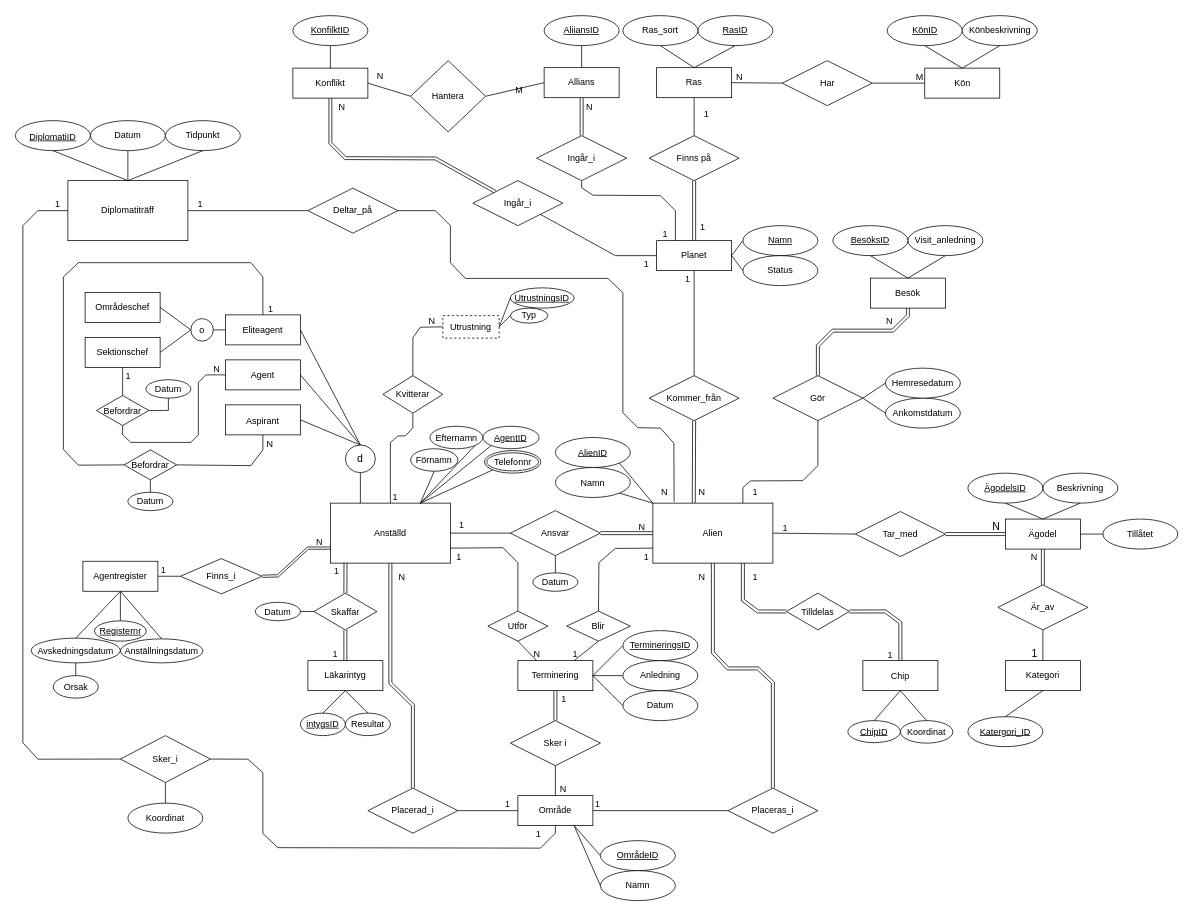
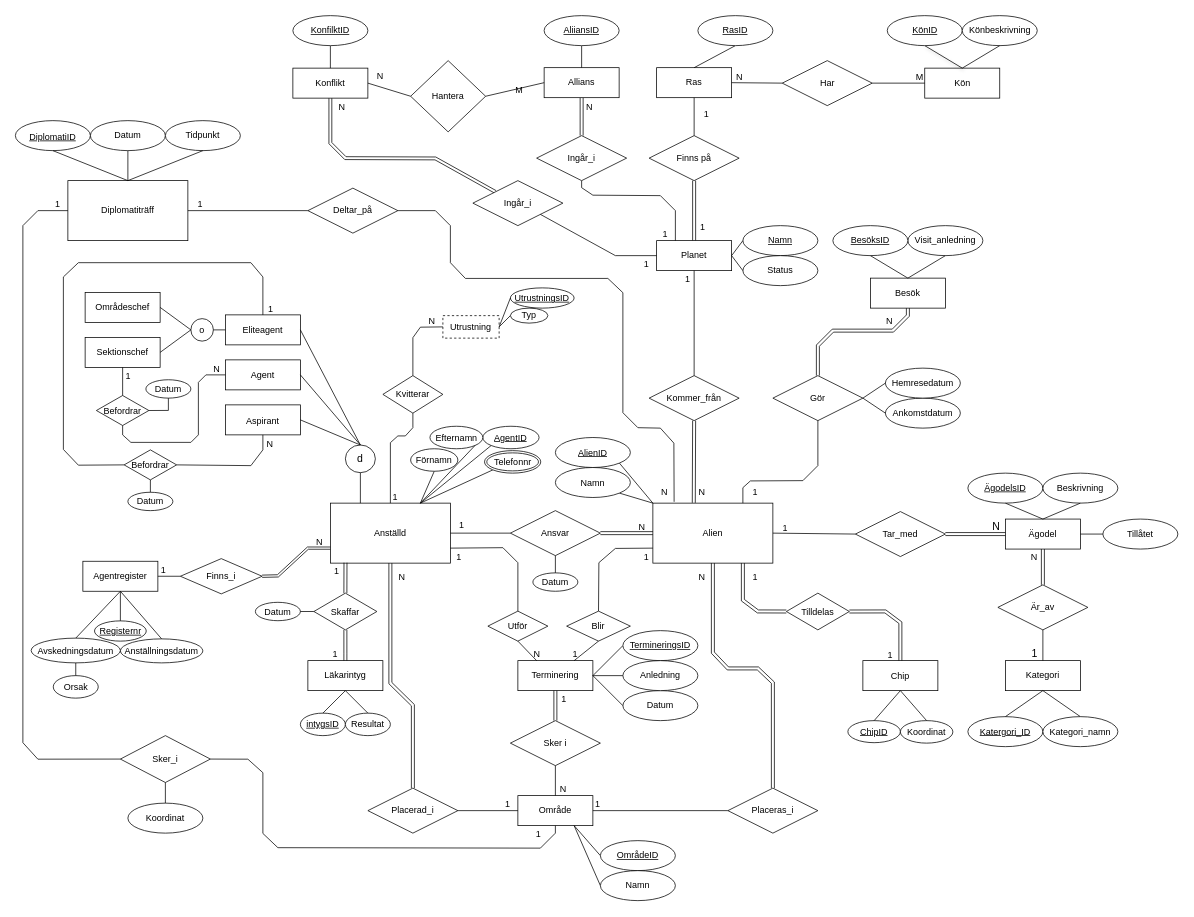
node "Ras_sort": removed
edge "Ras_sort" -- "Ras": removed
edge "Kategori" -- "Kategori_namn": added
node "Kategori_namn": added
